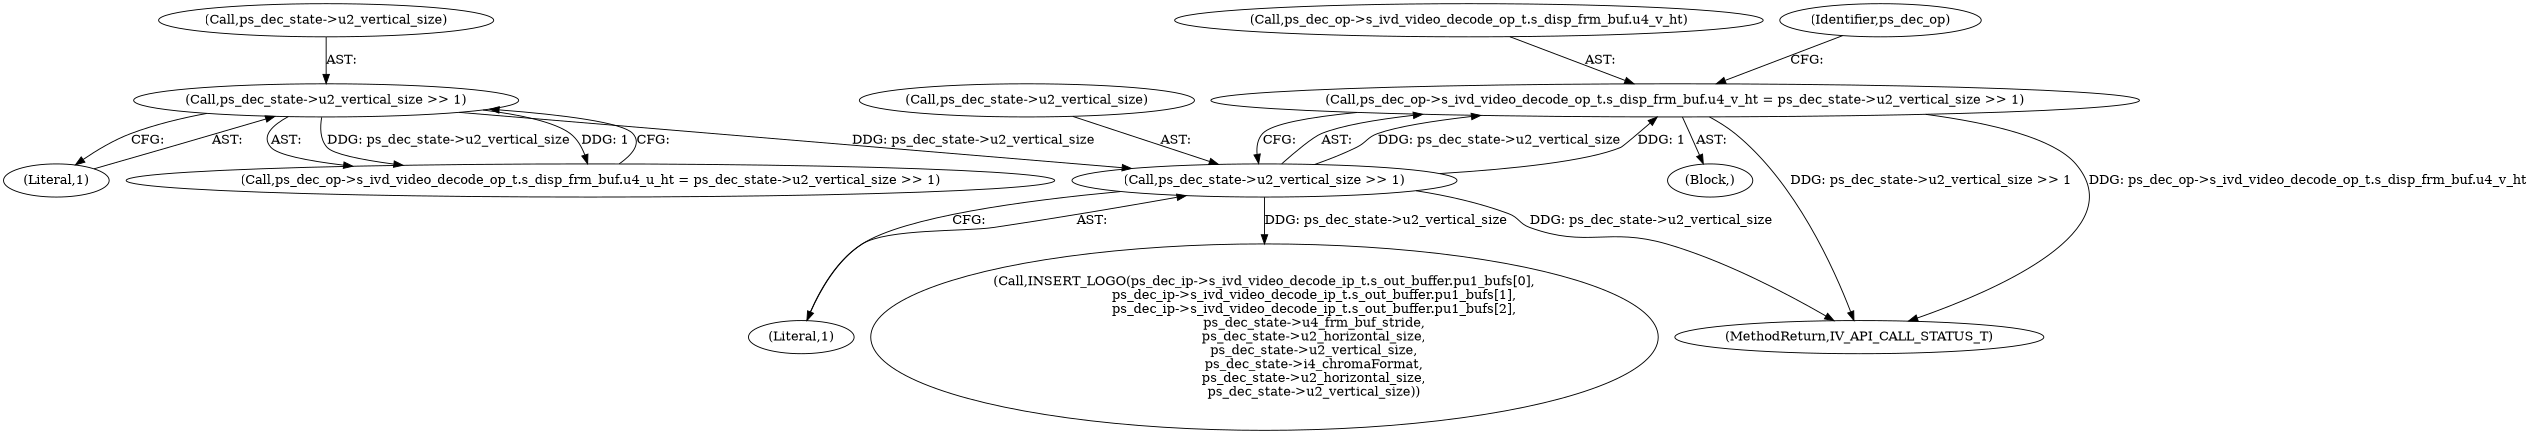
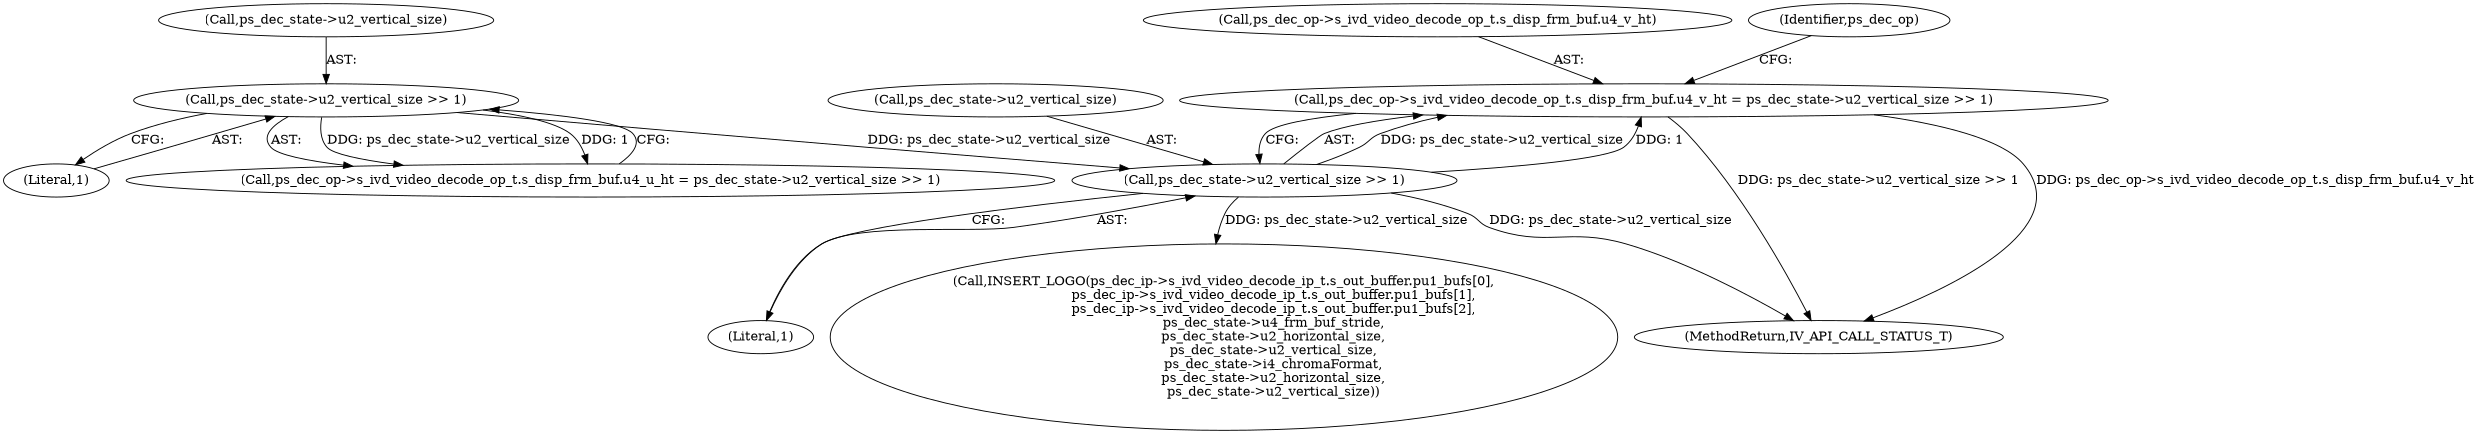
node "(Block,)": removed
